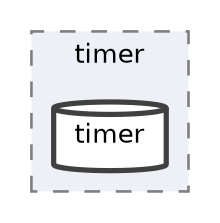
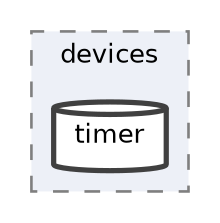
cluster "timer": label "timer" -> "devices"
